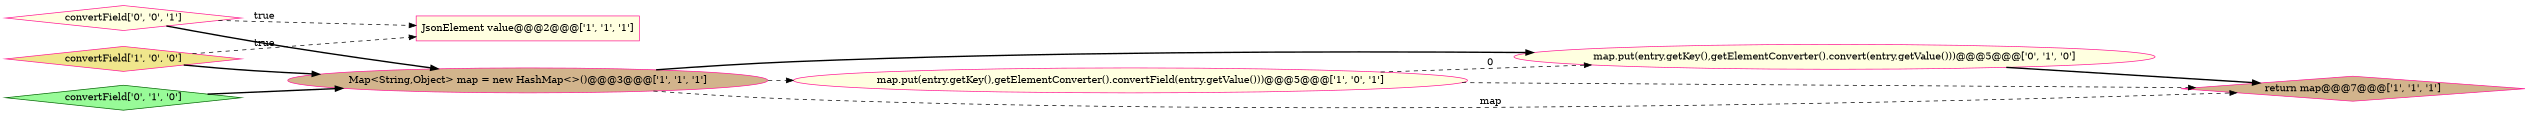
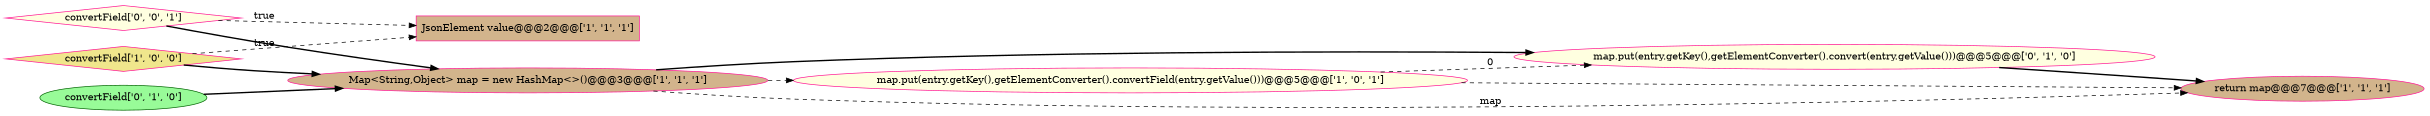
node "JsonElement value@@@2@@@['1', '1', '1']": fillcolor lightyellow -> tan
node "return map@@@7@@@['1', '1', '1']": shape diamond -> ellipse
node "convertField['0', '1', '0']": shape diamond -> ellipse
